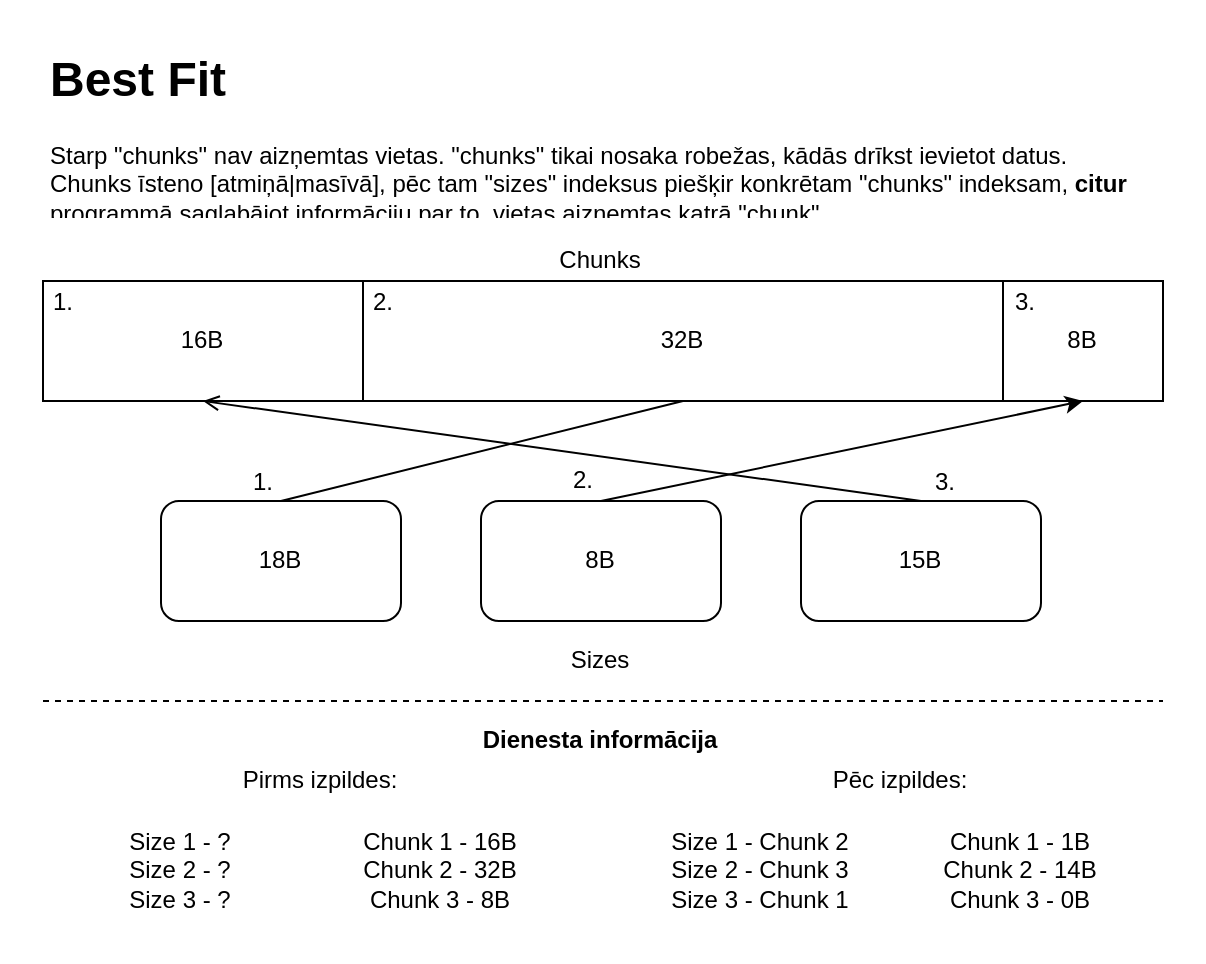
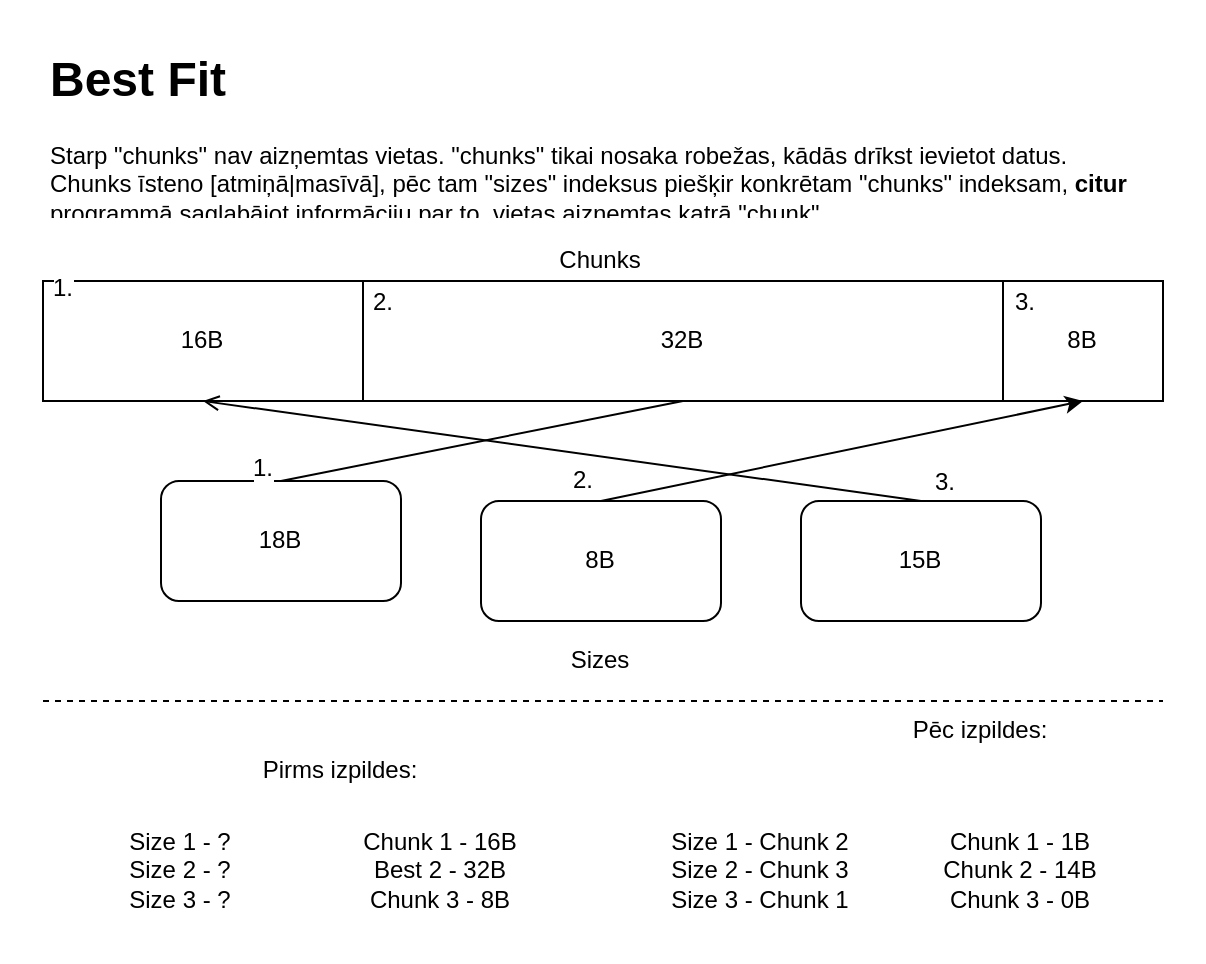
node "18B": moved (281, 561) -> (281, 541)
node "Dienesta informācija": removed
node "Pirms izpildes:": moved (321, 781) -> (341, 771)
node "Pēc izpildes:": moved (901, 781) -> (981, 731)
node "Chunk 1 - 16B Chunk 2 - 32B Chunk 3 - 8B": label "Chunk 1 - 16B Chunk 2 - 32B Chunk 3 - 8B" -> "Chunk 1 - 16B Best 2 - 32B Chunk 3 - 8B"
